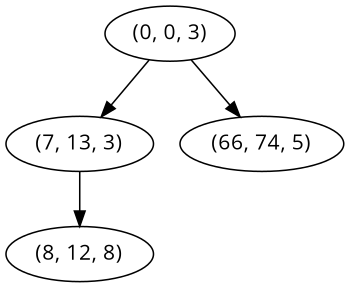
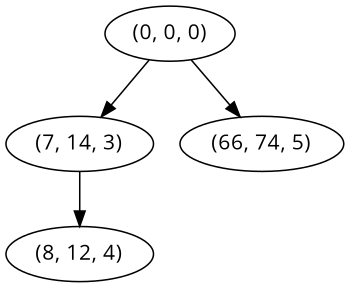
node "(0, 0, 3)": label "(0, 0, 3)" -> "(0, 0, 0)"
node "(7, 13, 3)": label "(7, 13, 3)" -> "(7, 14, 3)"
node "(8, 12, 8)": label "(8, 12, 8)" -> "(8, 12, 4)"
